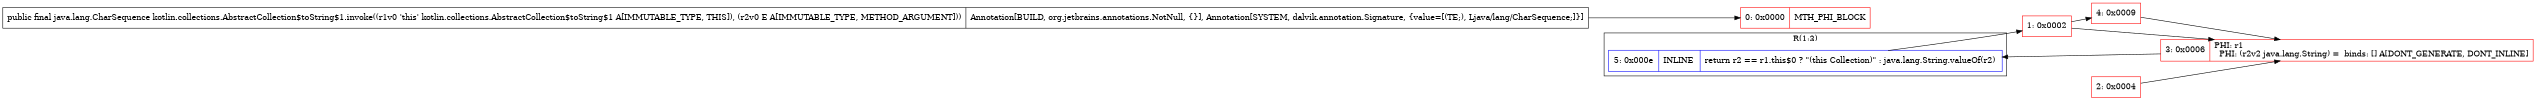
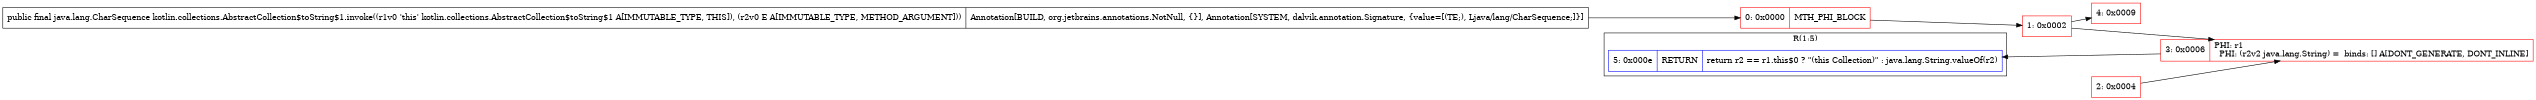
edge "4: 0x0009" -> "3: 0x0006": removed
cluster "R(1:3)": label "R(1:3)" -> "R(1:5)"
edge "5: 0x000e" -> "1: 0x0002": now "0: 0x0000" -> "1: 0x0002"
node "5: 0x000e": text "INLINE" -> "RETURN"
